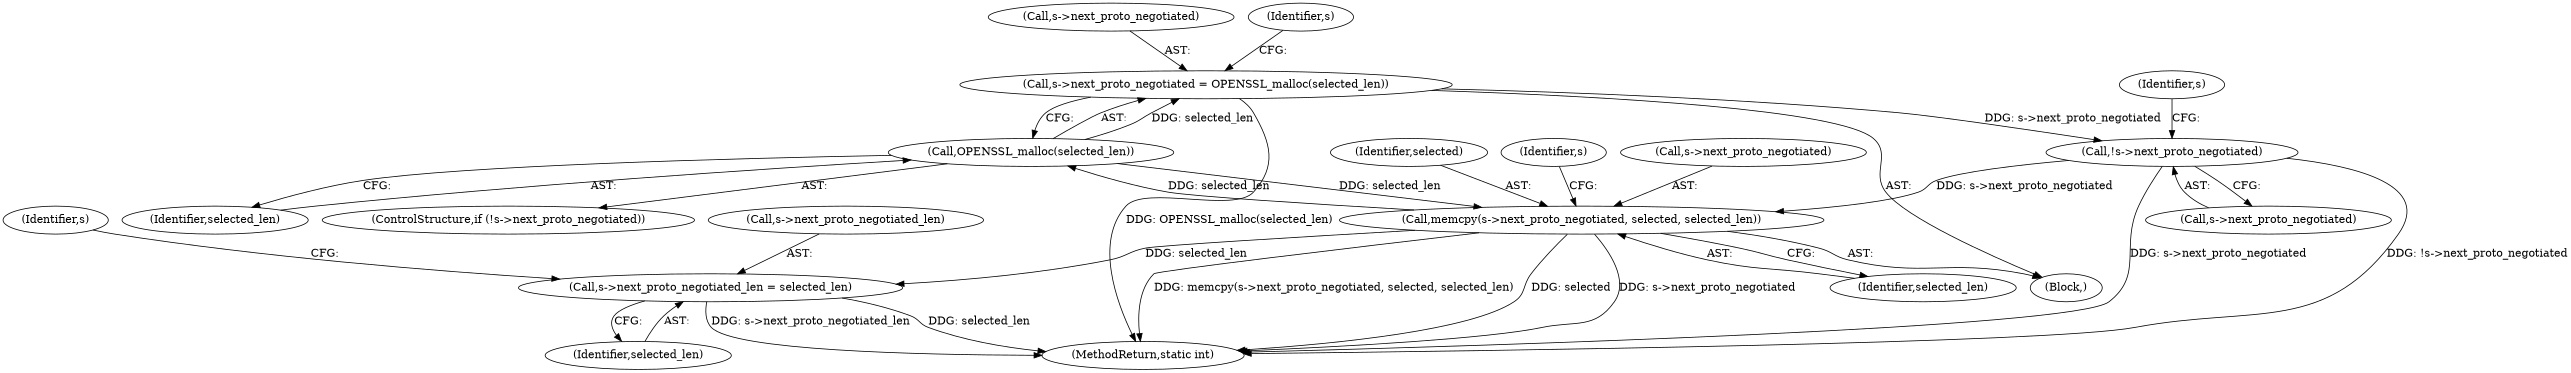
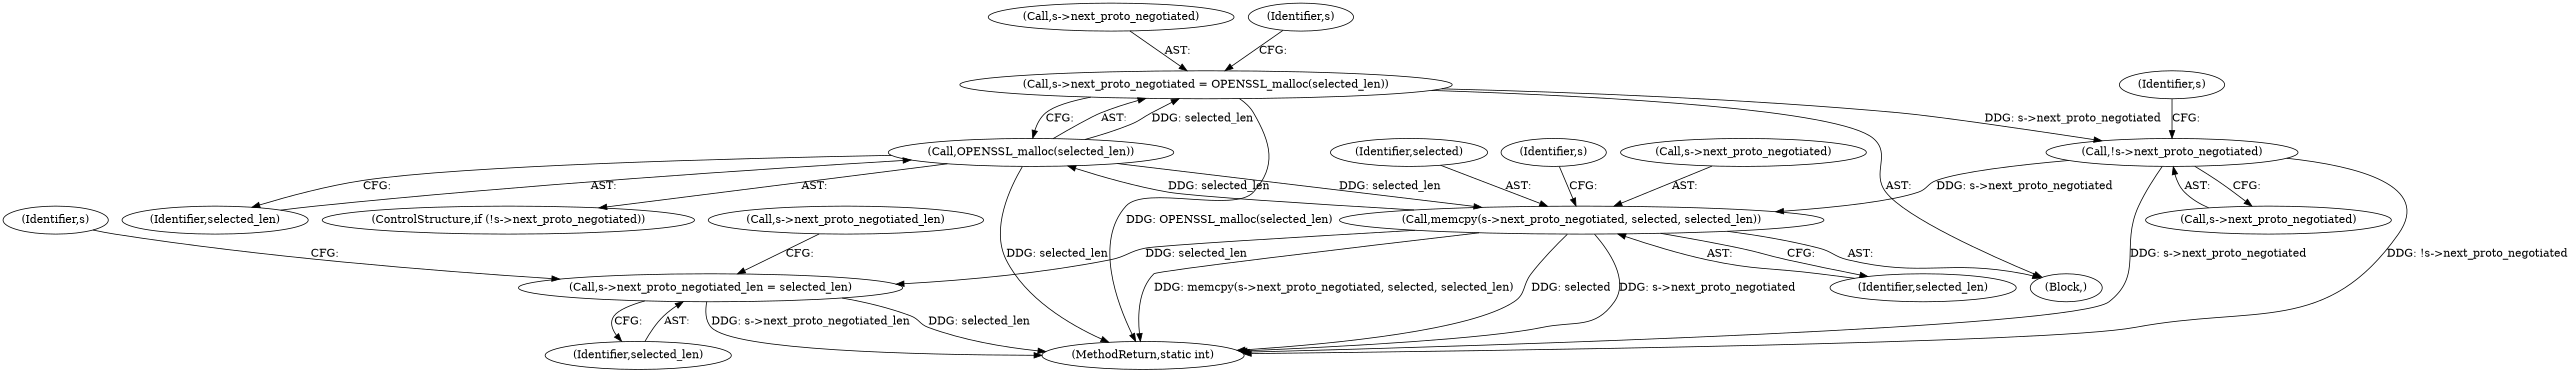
edge "(Call,s->next_proto_negotiated_len)" -> "(Call,s->next_proto_negotiated_len = selected_len)": label "AST: " -> "CFG: "
edge "(Call,OPENSSL_malloc(selected_len))" -> "(MethodReturn,static int)": added, label "DDG: selected_len"
